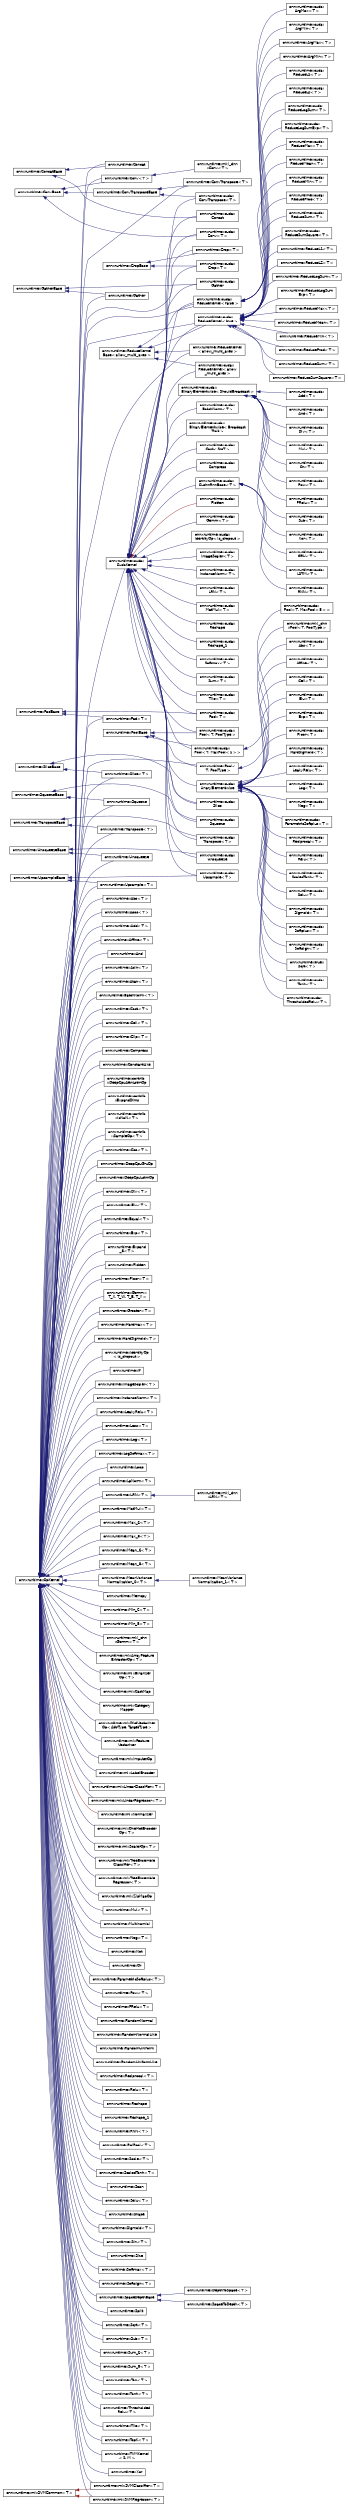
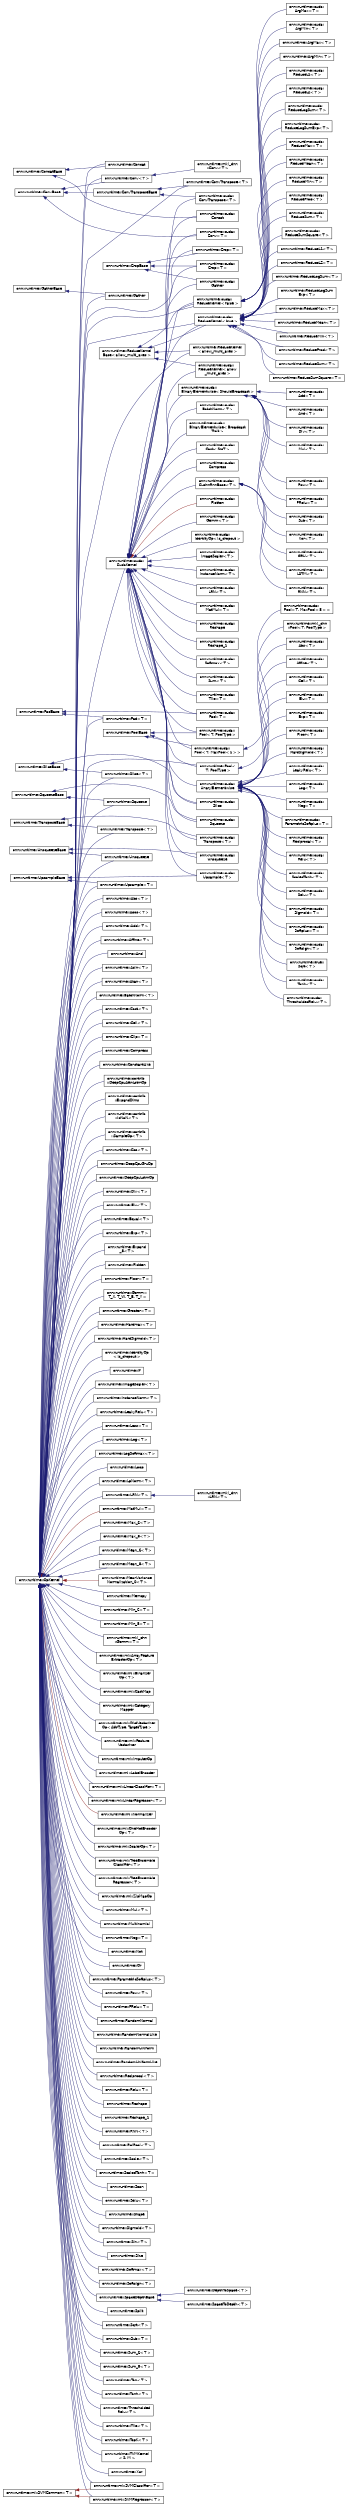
edge "onnxruntime::cuda:: Gather" -> "onnxruntime::GatherBase": now "onnxruntime::cuda:: Gather" -> "onnxruntime::CropBase"
node "onnxruntime::cuda:: Or< T >": removed
edge "onnxruntime::MatMul< T >" -> "onnxruntime::OpKernel": color midnightblue -> firebrick4
edge "onnxruntime::MeanVariance Normalization_0< T >" -> "onnxruntime::OpKernel": color midnightblue -> firebrick4
node "onnxruntime::MeanVariance Normalization_1< T >": removed
